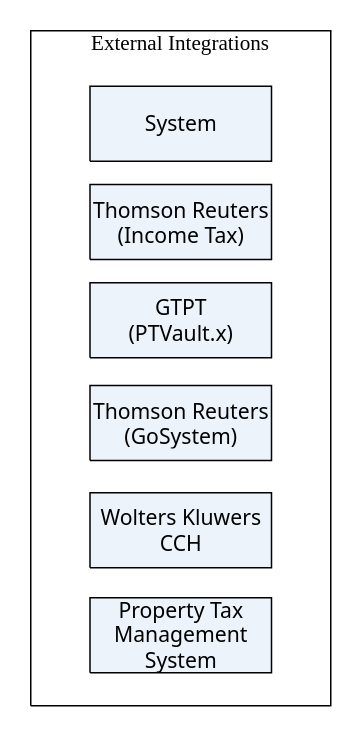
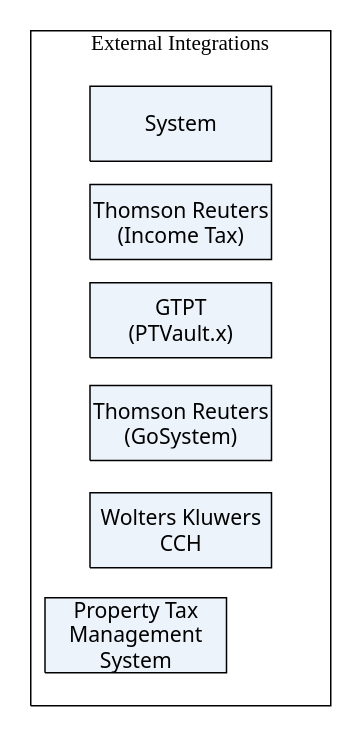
node "Property Tax Management System": moved (181, 635) -> (136, 635)
